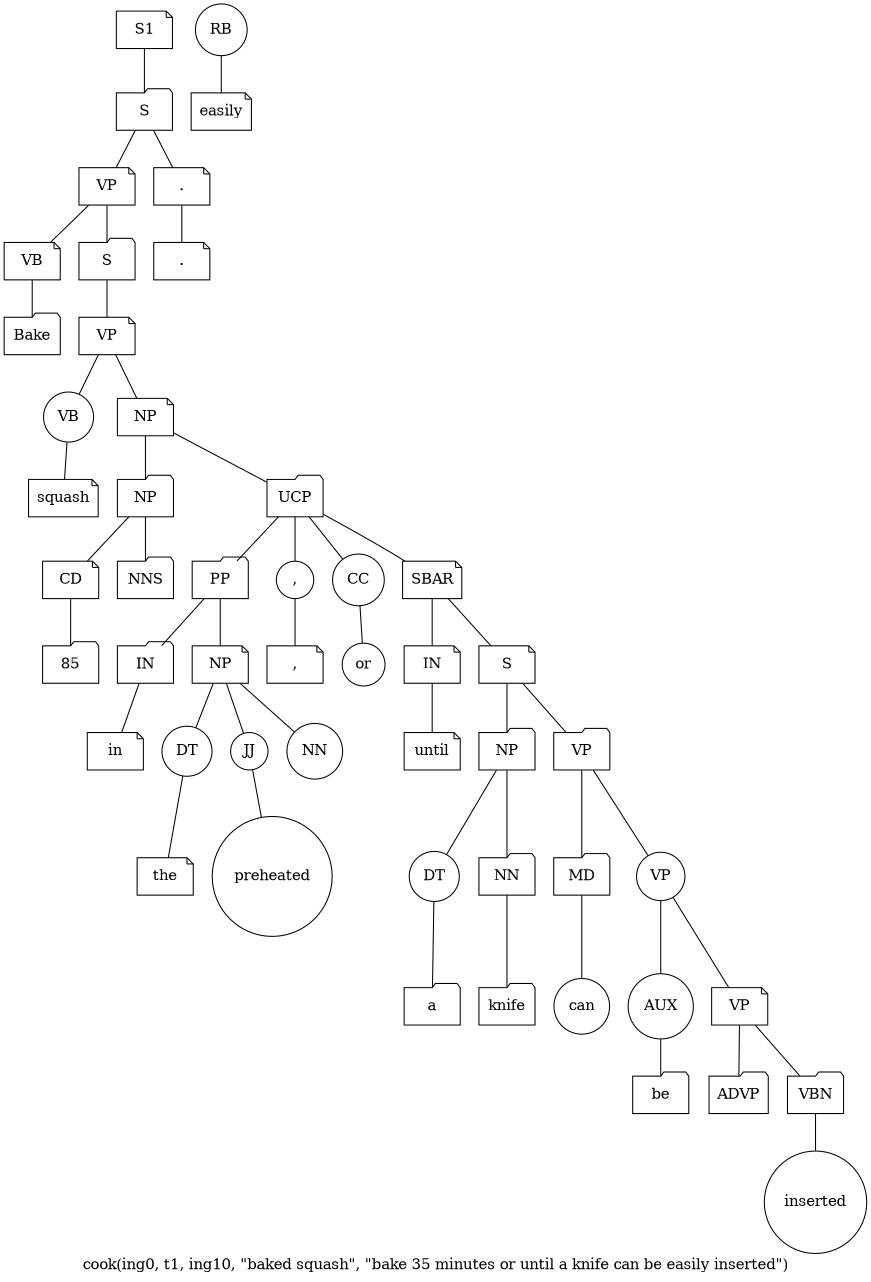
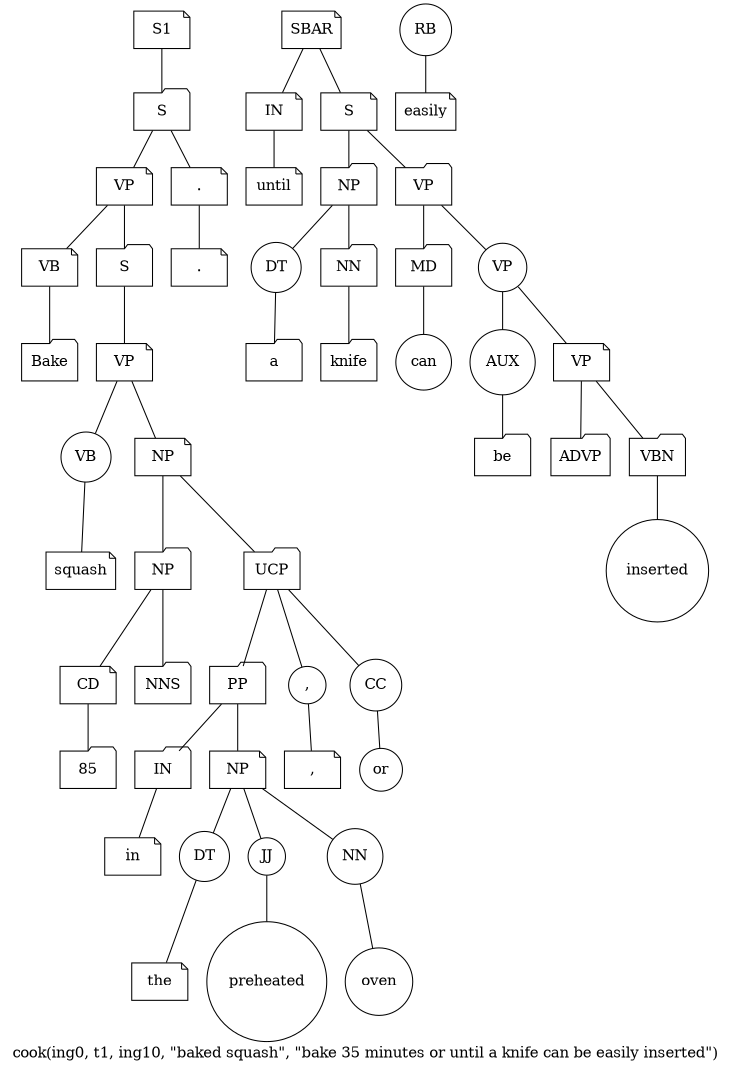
edge "UCP" -- "SBAR": removed
node "oven": added
